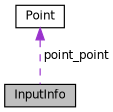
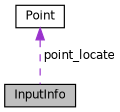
edge "InputInfo" -> "Point": label " point_point" -> " point_locate"
